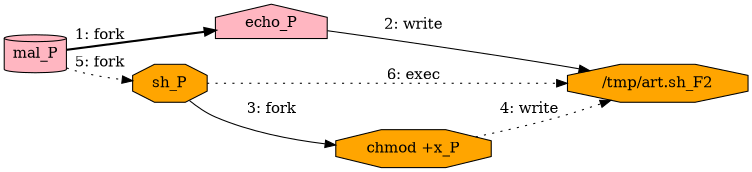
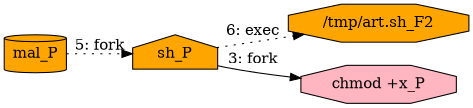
node "echo_P": removed
node "mal_P": fillcolor lightpink -> orange
node "sh_P": shape octagon -> house
edge "chmod +x_P" -> "/tmp/art.sh_F2": removed, label "4: write"
node "chmod +x_P": fillcolor orange -> lightpink
